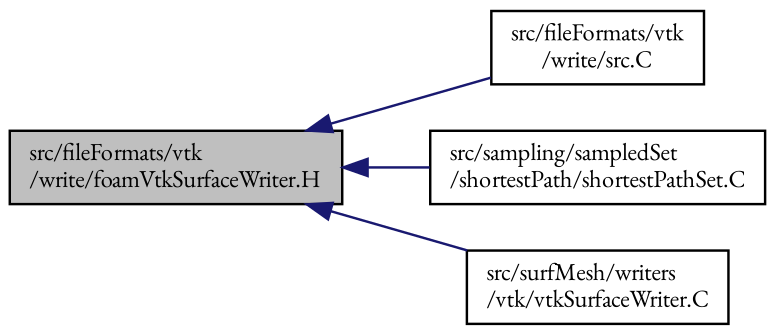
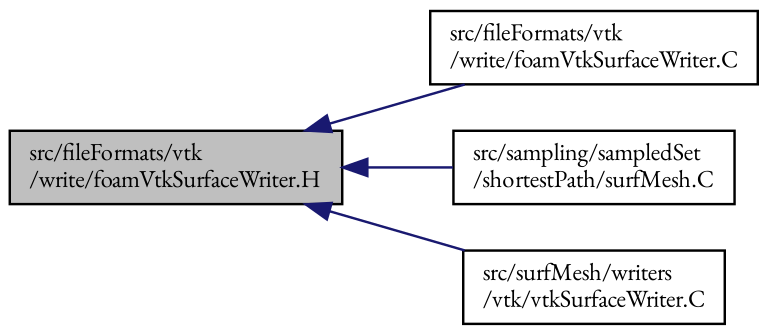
node "src/fileFormats/vtk /write/src.C": label "src/fileFormats/vtk /write/src.C" -> "src/fileFormats/vtk /write/foamVtkSurfaceWriter.C"
node "src/sampling/sampledSet /shortestPath/shortestPathSet.C": label "src/sampling/sampledSet /shortestPath/shortestPathSet.C" -> "src/sampling/sampledSet /shortestPath/surfMesh.C"
